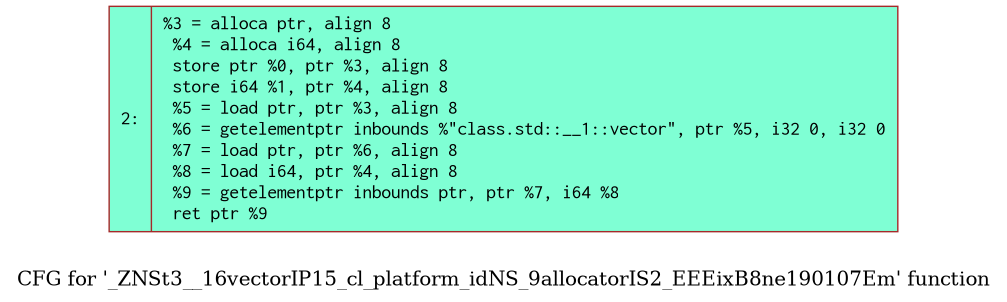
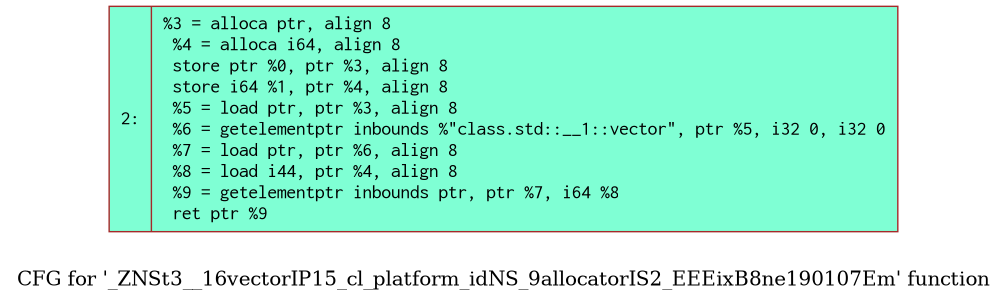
node "2:": text "%8 = load i64, ptr %4, align 8" -> "%8 = load i44, ptr %4, align 8"
